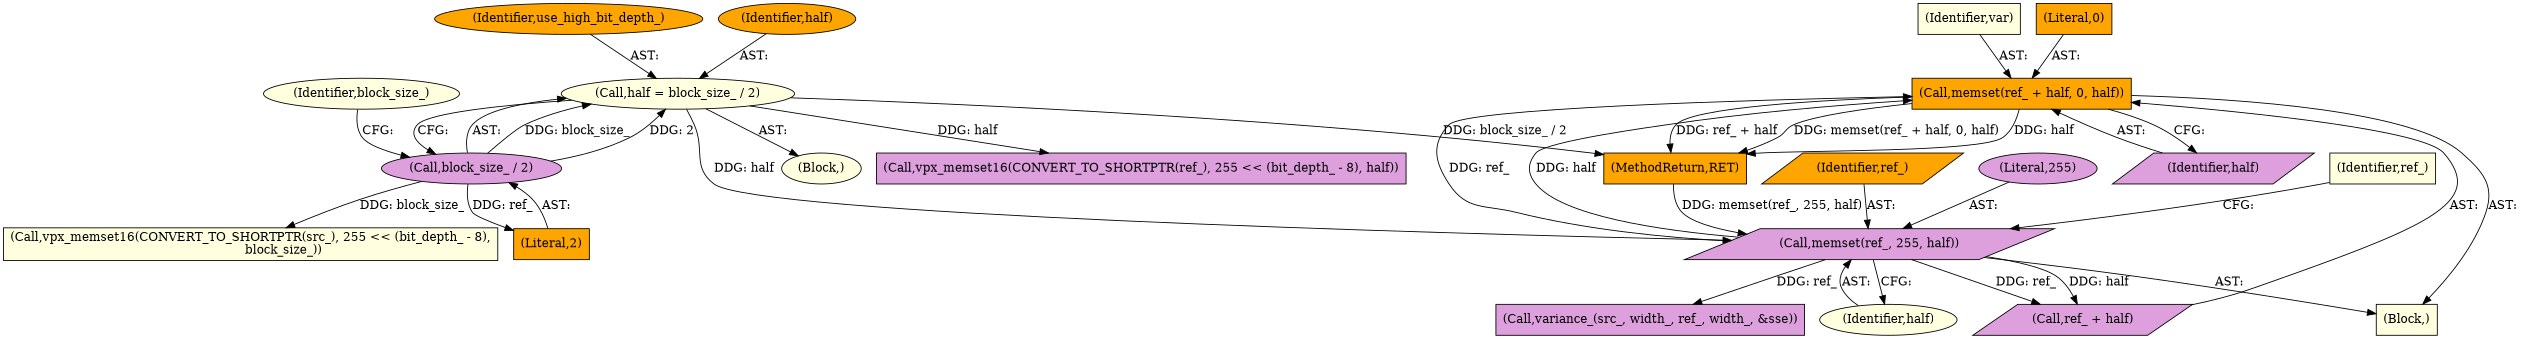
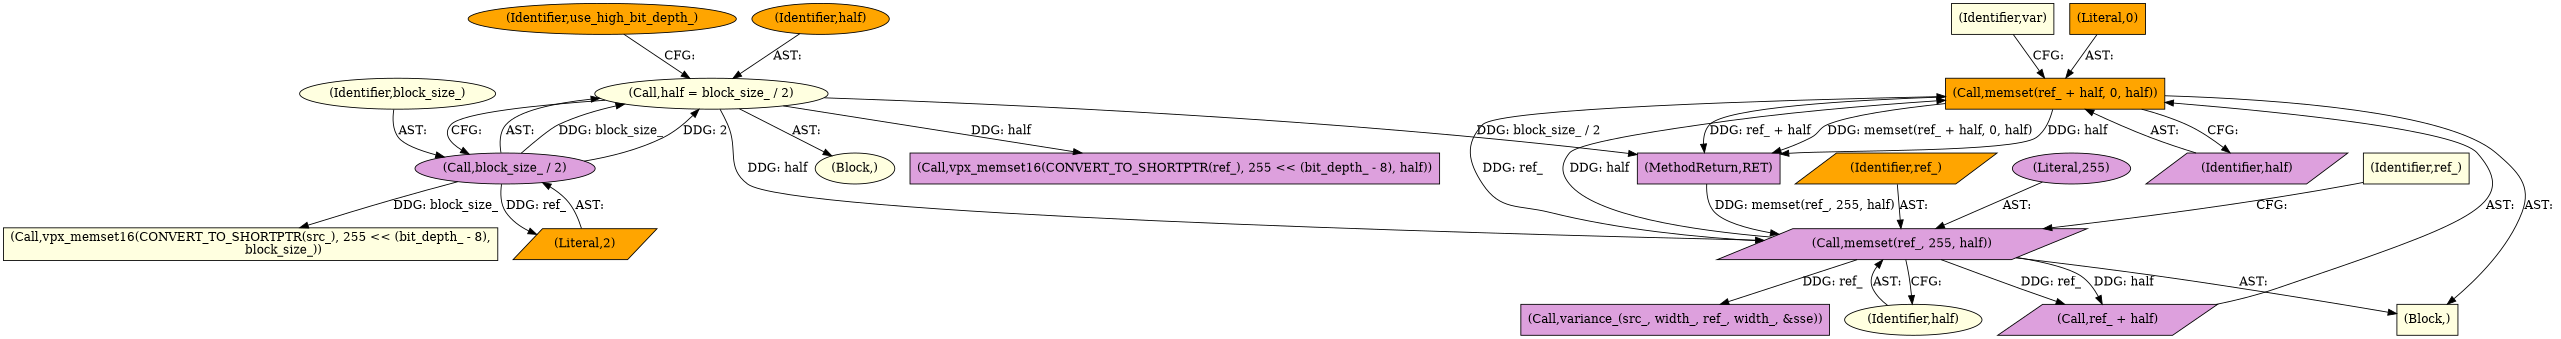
edge "(Identifier,use_high_bit_depth_)" -> "(Call,half = block_size_ / 2)": label "AST: " -> "CFG: "
edge "(Identifier,var)" -> "(Call,memset(ref_ + half, 0, half))": label "AST: " -> "CFG: "
edge "(Identifier,block_size_)" -> "(Call,block_size_ / 2)": label "CFG: " -> "AST: "
node "(MethodReturn,RET)": fillcolor orange -> plum
node "(Literal,2)": shape box -> parallelogram
